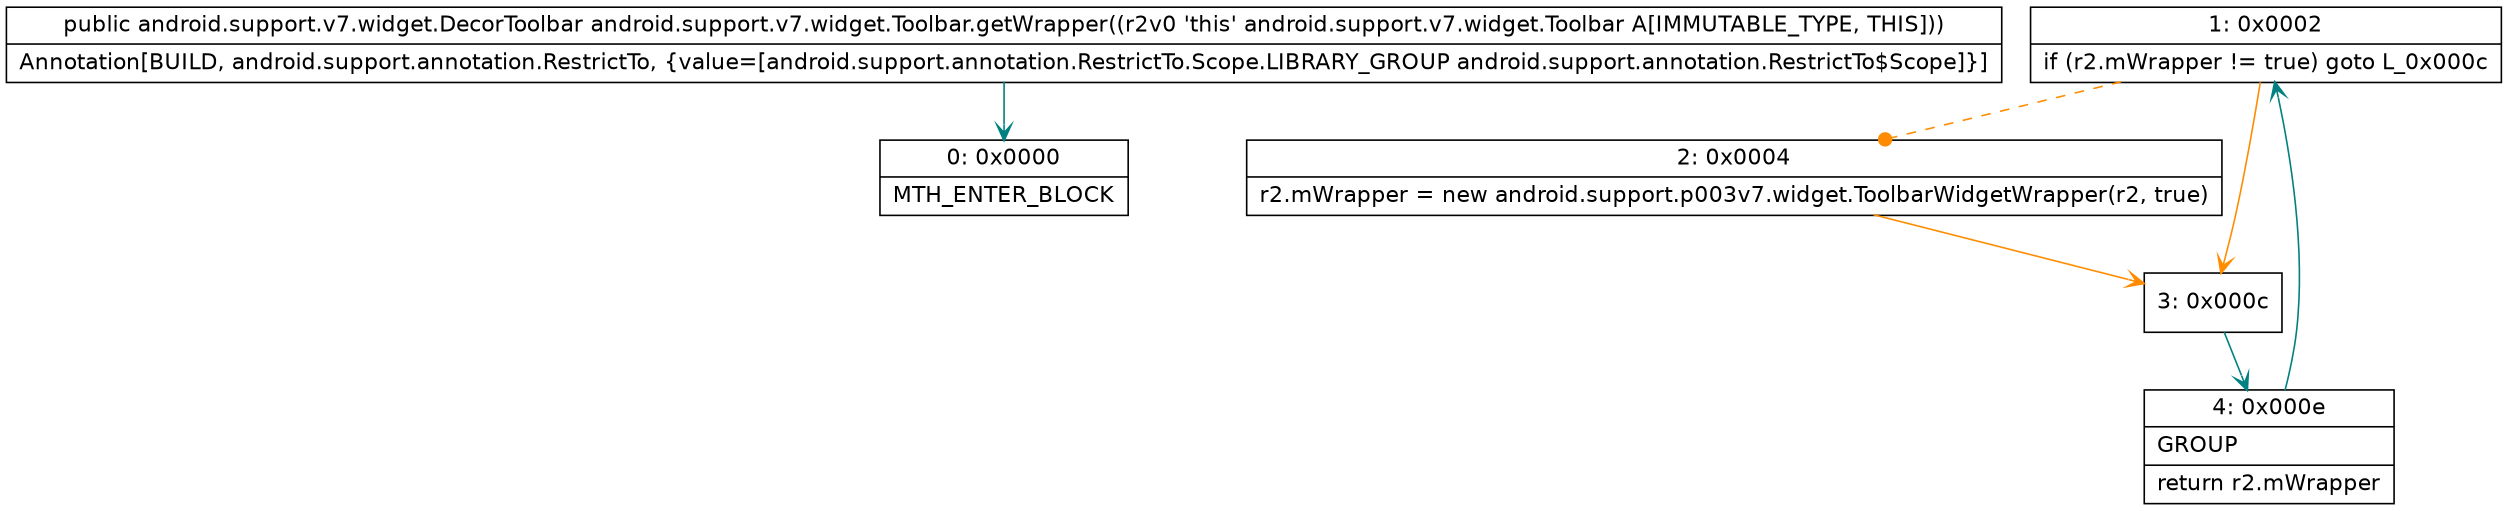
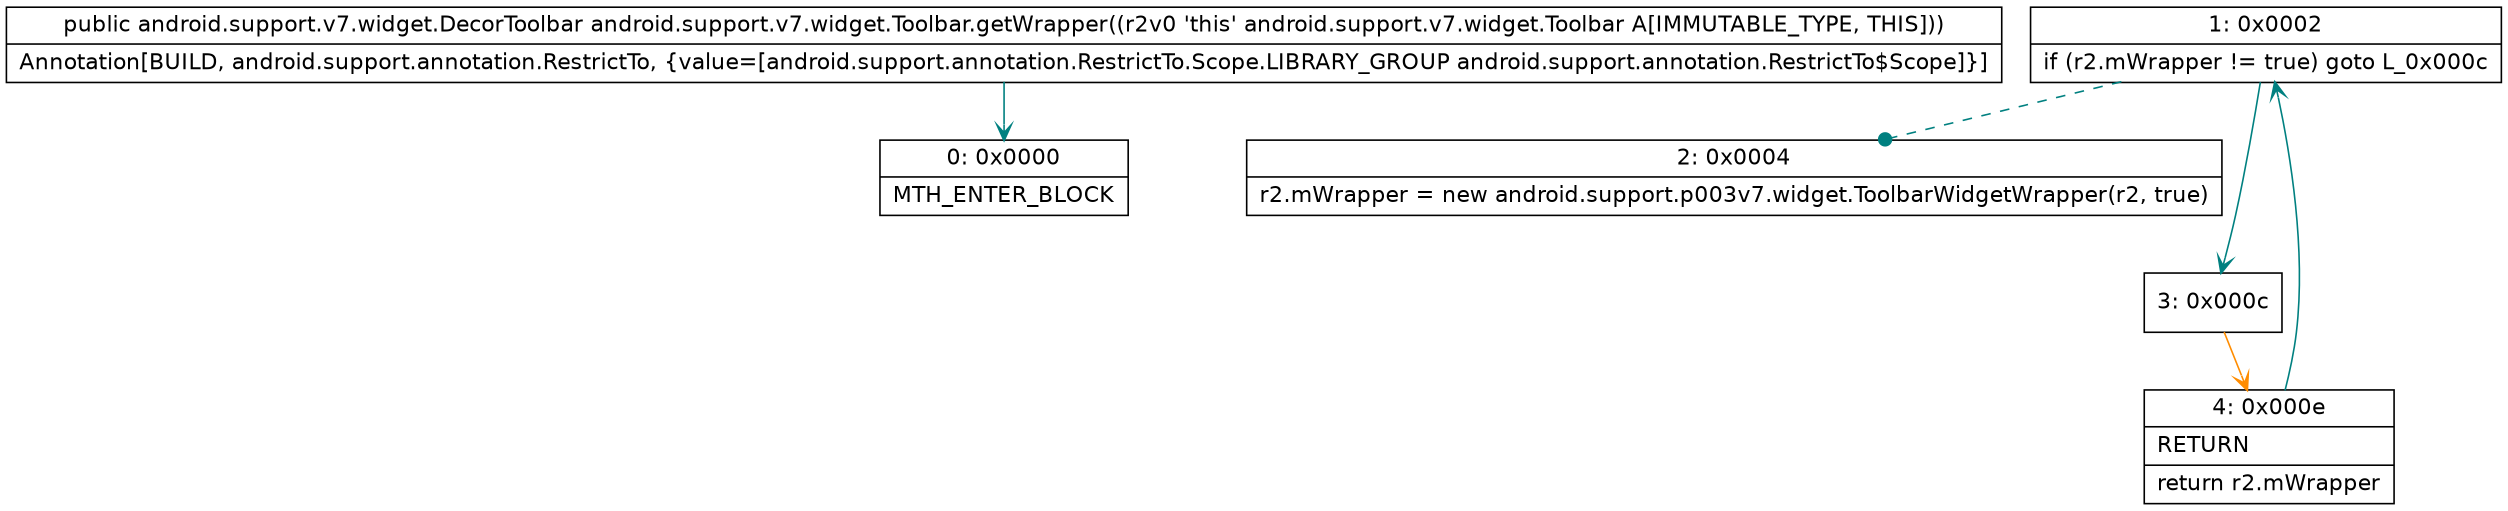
edge "1: 0x0002" -> "2: 0x0004": color darkorange -> teal
edge "1: 0x0002" -> "3: 0x000c": color darkorange -> teal
edge "2: 0x0004" -> "3: 0x000c": removed
edge "3: 0x000c" -> "4: 0x000e": color teal -> darkorange
node "4: 0x000e": text "GROUP" -> "RETURN"
